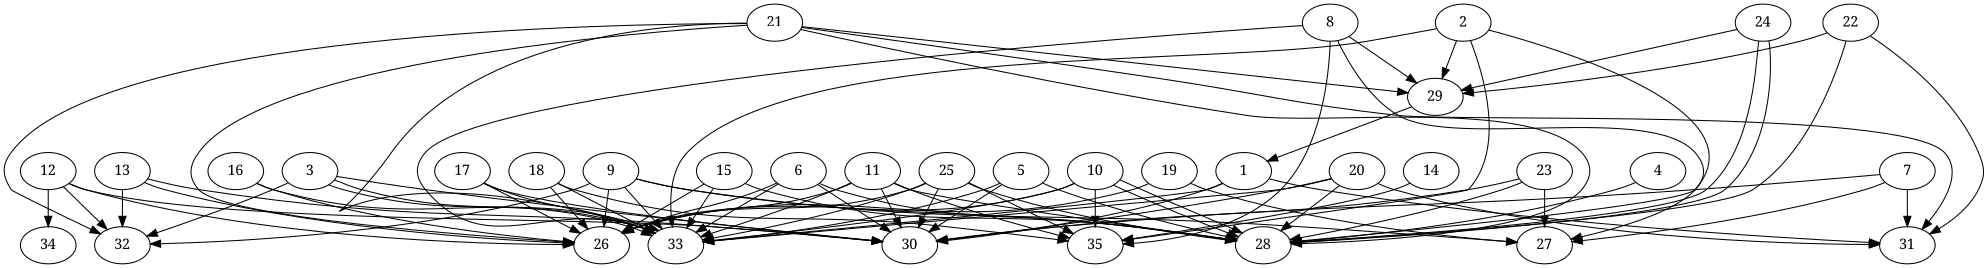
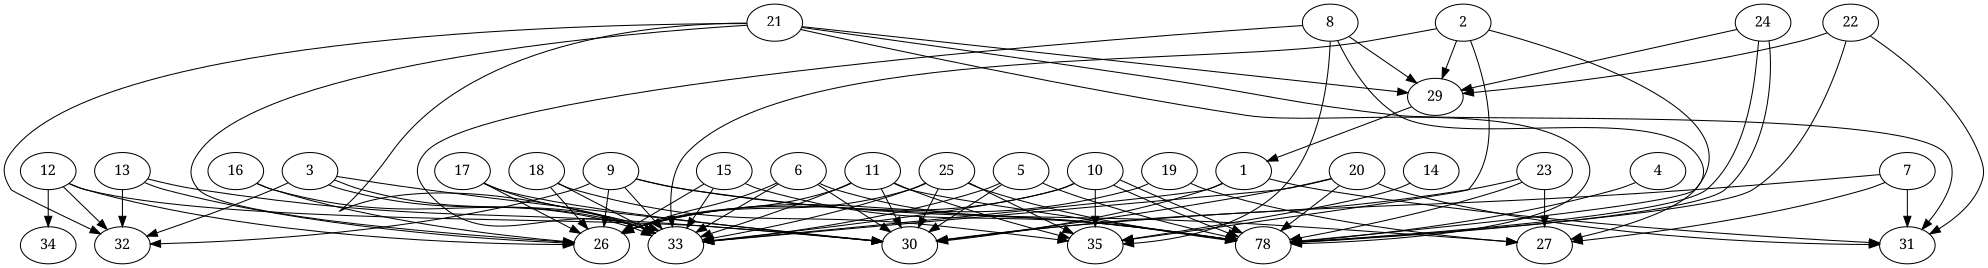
node "28": label "28" -> "78"
